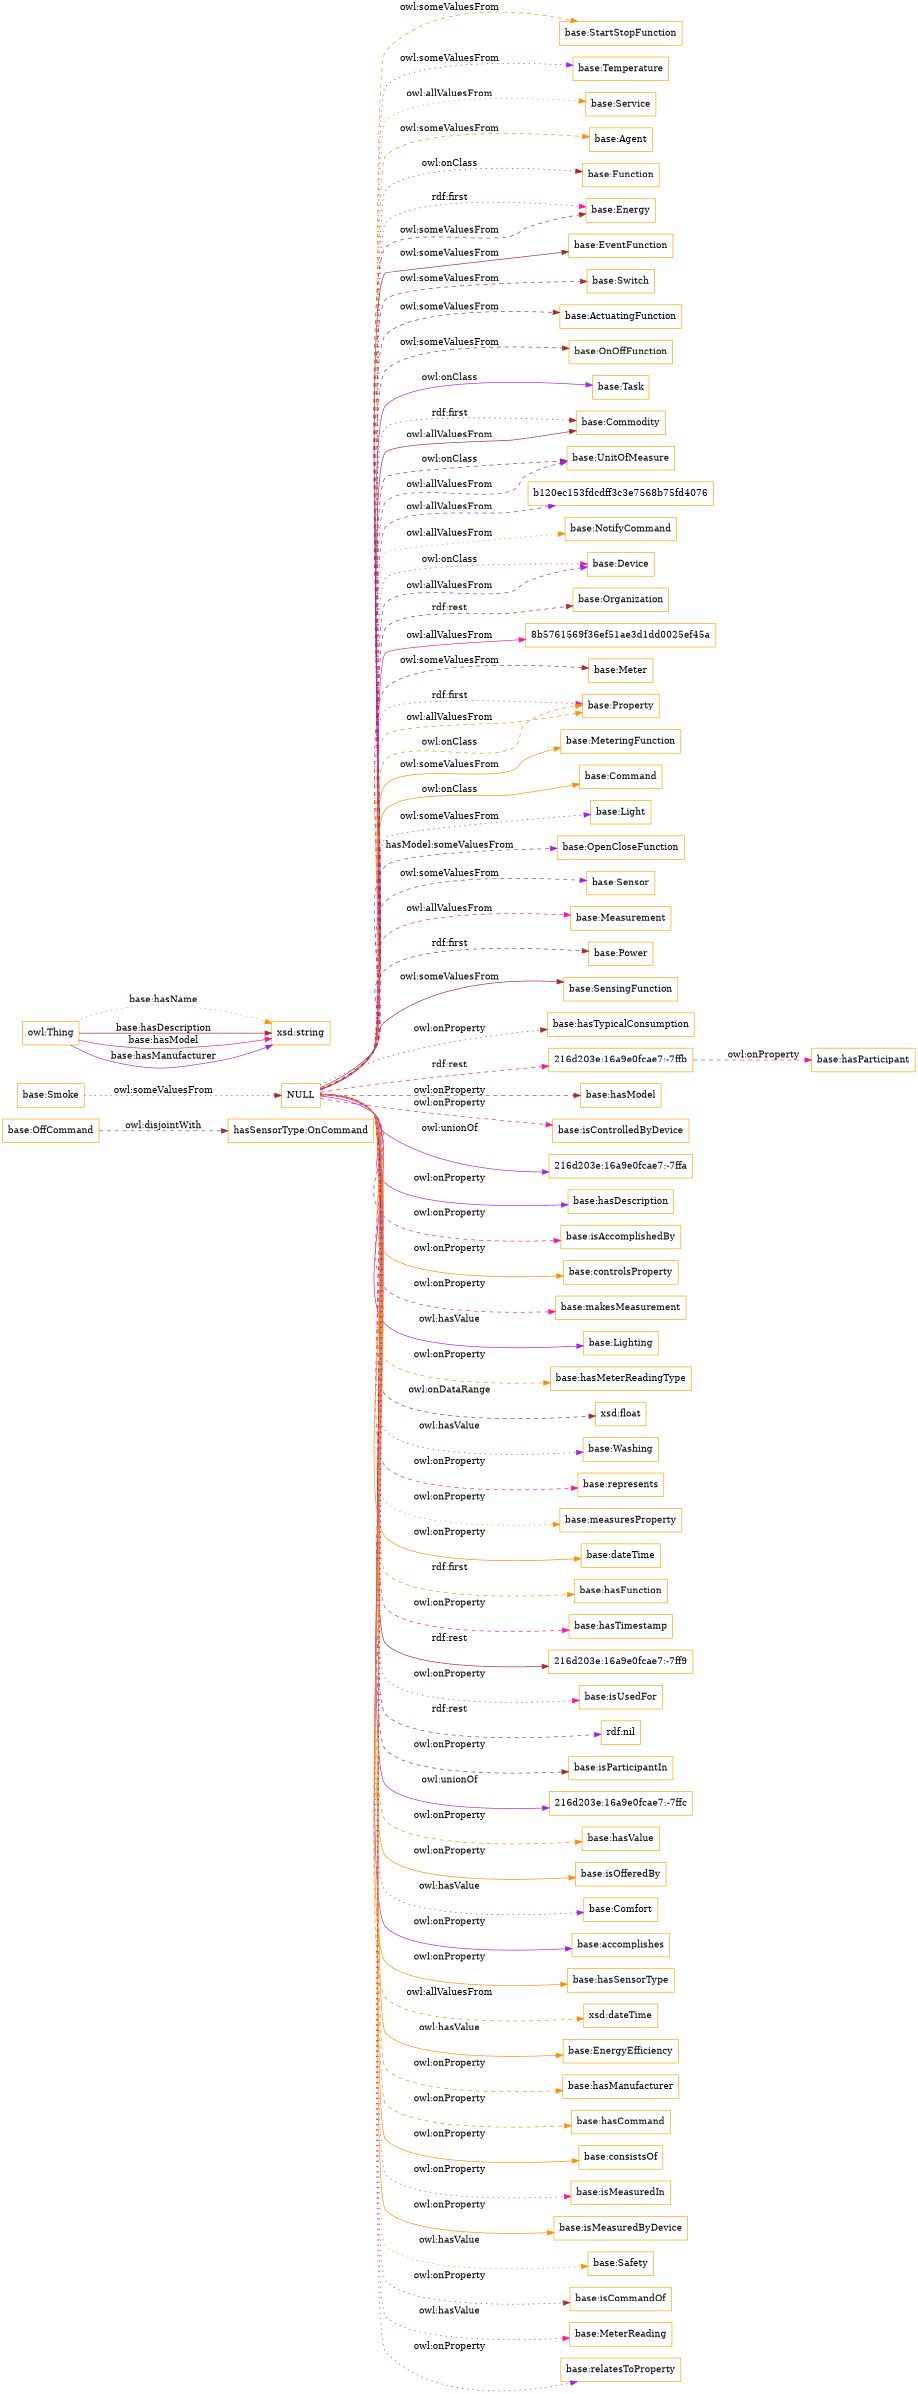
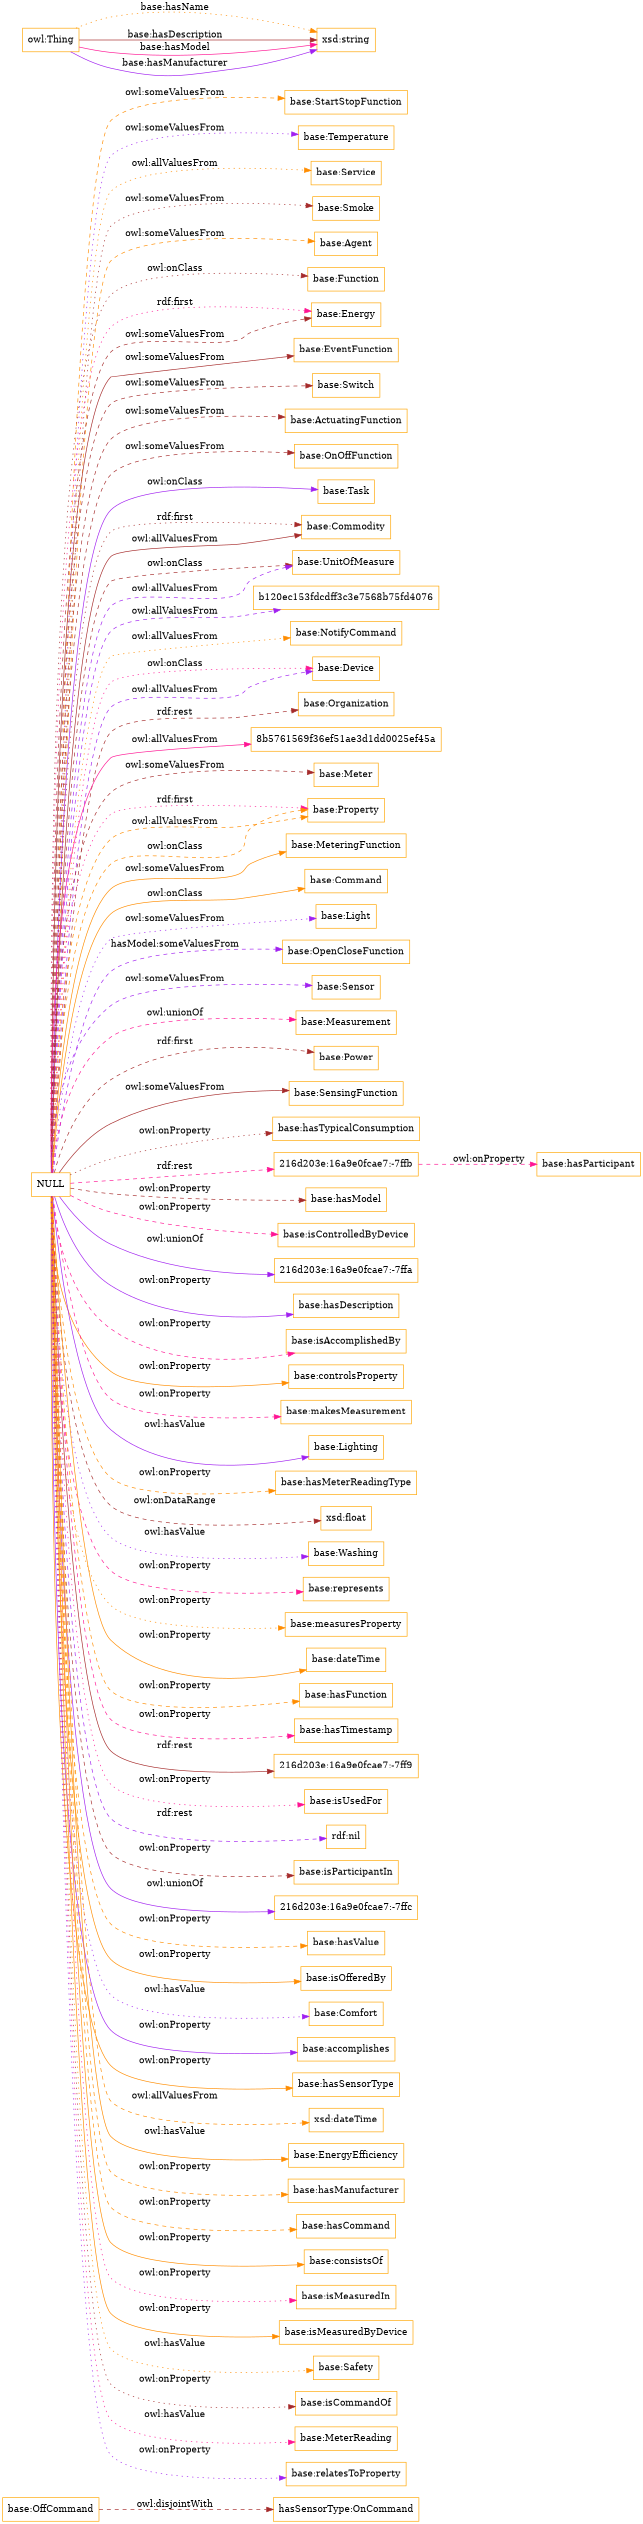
edge "NULL" -> "base:Measurement": label "owl:allValuesFrom" -> "owl:unionOf"
edge "base:Smoke" -> "NULL": reversed
edge "NULL" -> "base:hasFunction": label "rdf:first" -> "owl:onProperty"
